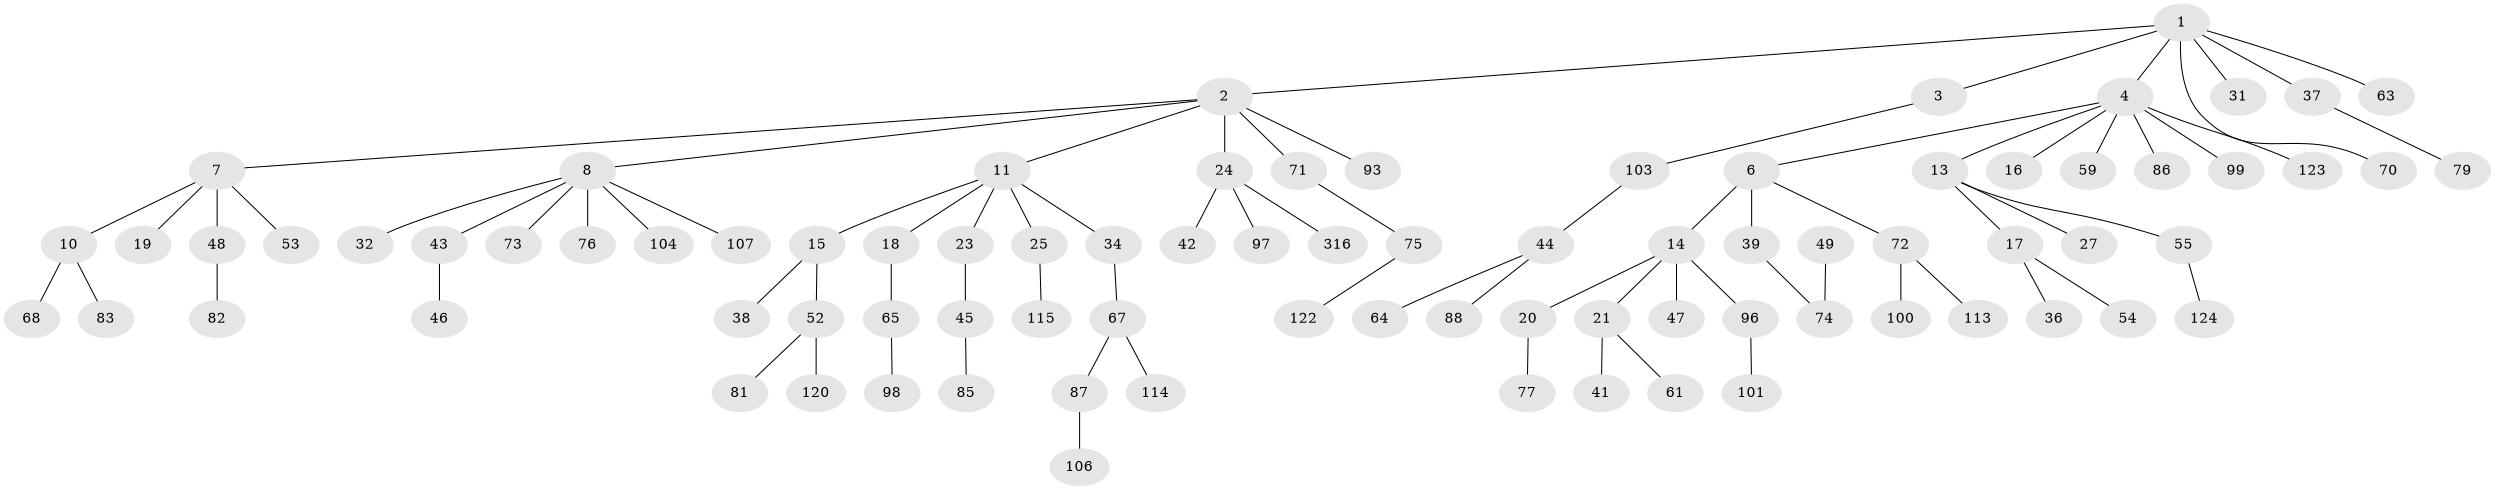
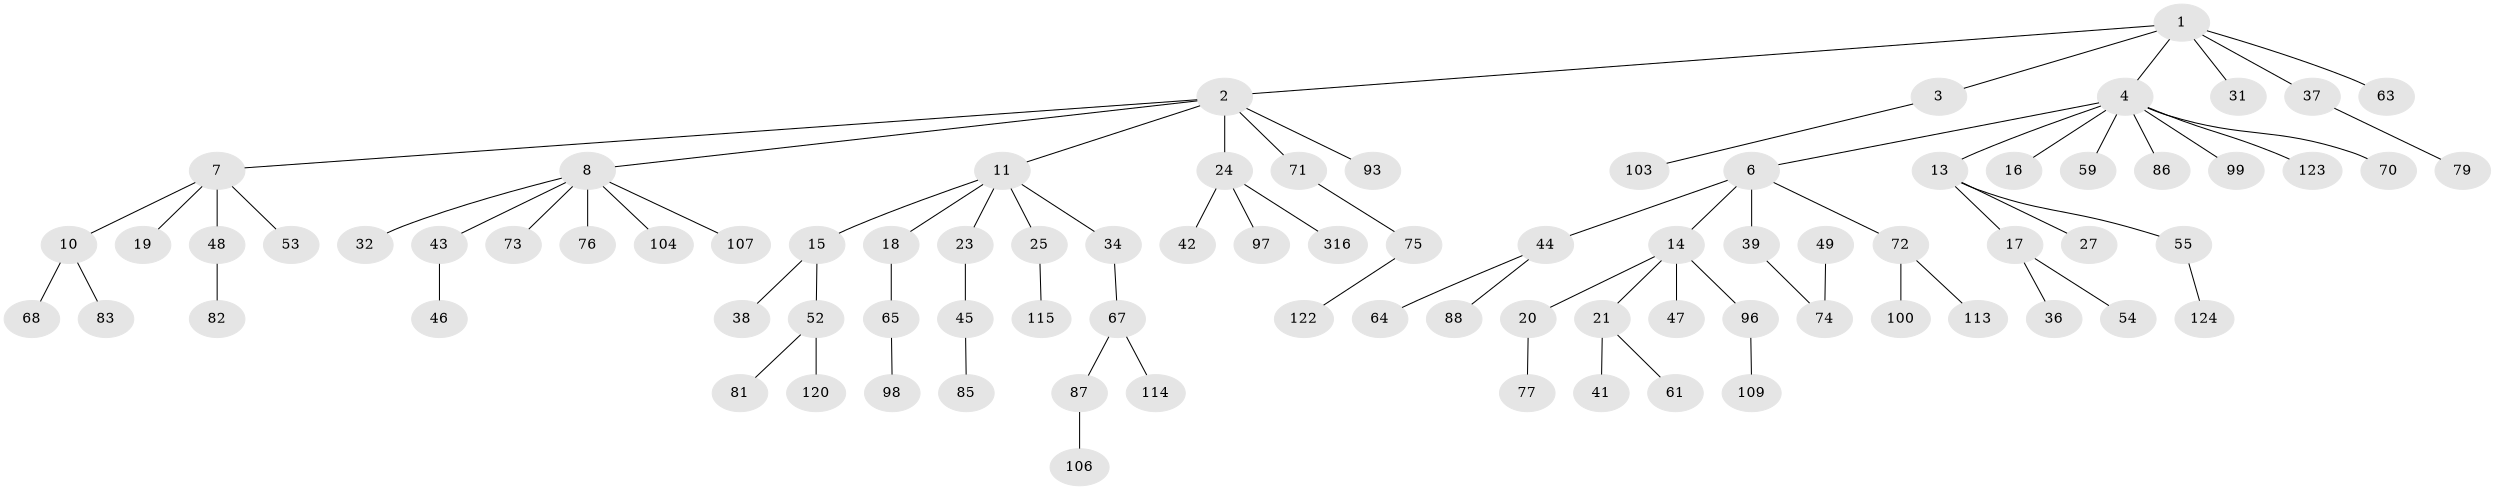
edge "1" -- "70": now "4" -- "70"
edge "103" -- "44": now "6" -- "44"
node "101": label "101" -> "109"
